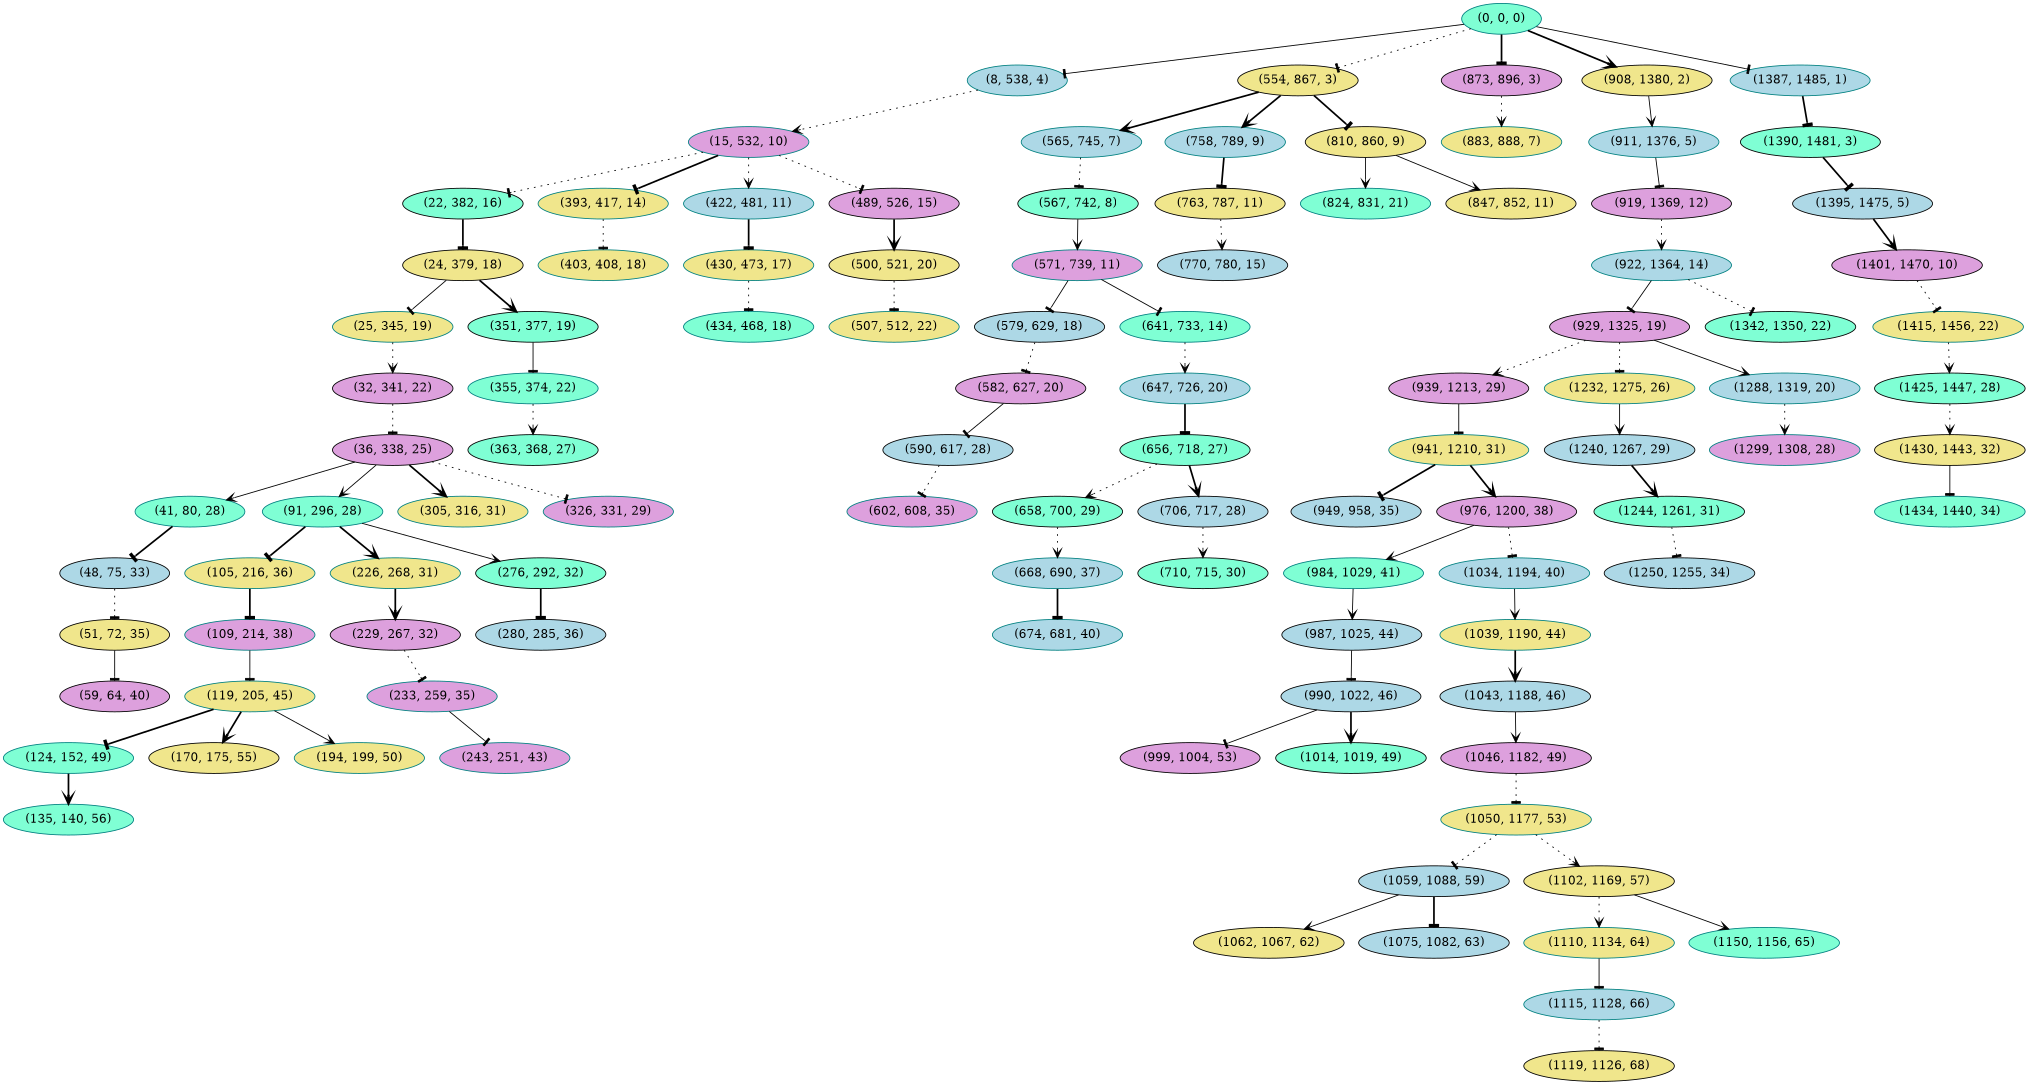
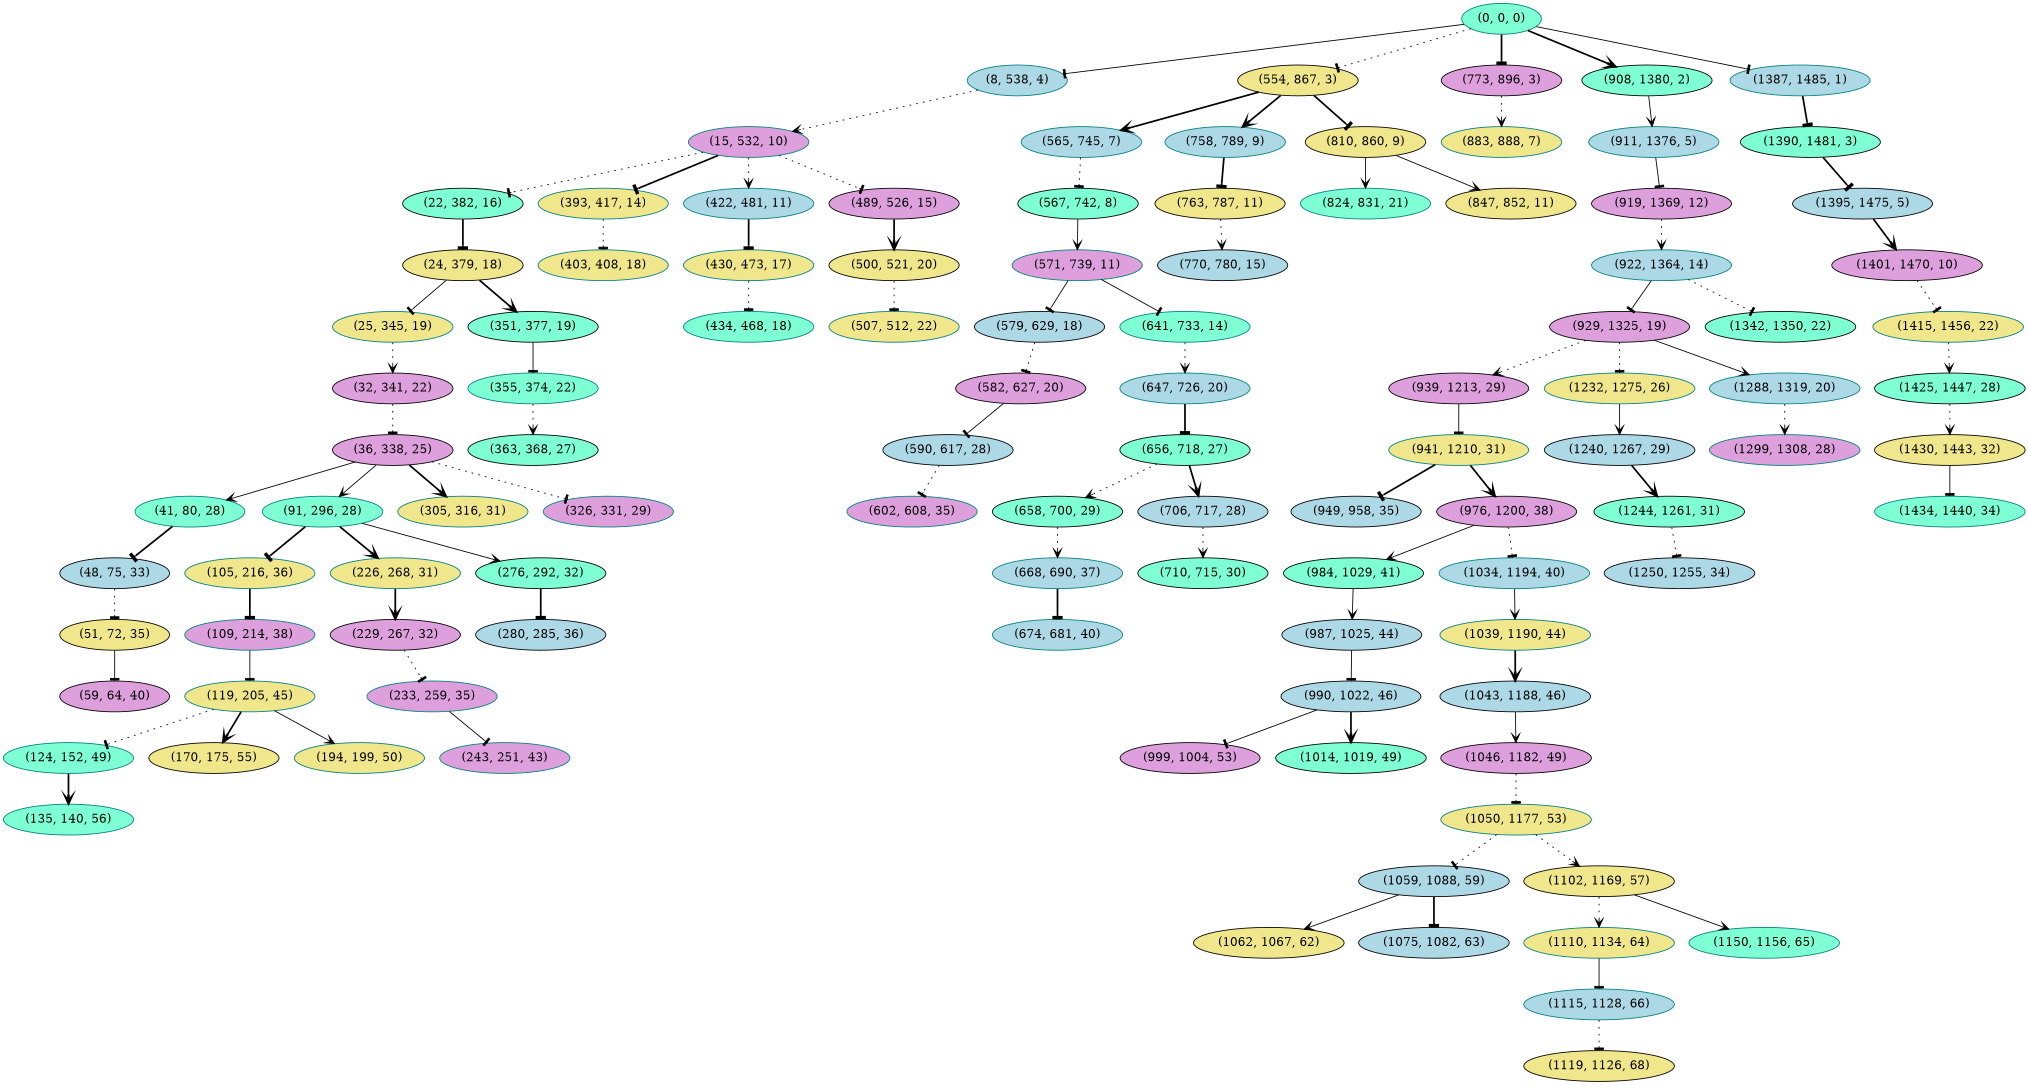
node "(873, 896, 3)": label "(873, 896, 3)" -> "(773, 896, 3)"
node "(908, 1380, 2)": fillcolor khaki -> aquamarine
node "(984, 1029, 41)": color teal -> black
edge "(119, 205, 45)" -> "(124, 152, 49)": style bold -> dotted
